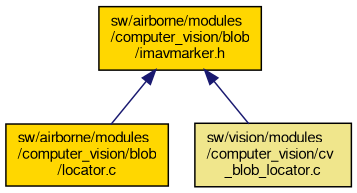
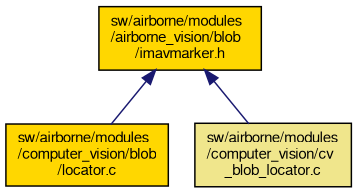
node "sw/airborne/modules /computer_vision/blob /imavmarker.h": label "sw/airborne/modules /computer_vision/blob /imavmarker.h" -> "sw/airborne/modules /airborne_vision/blob /imavmarker.h"
node "sw/vision/modules /computer_vision/cv _blob_locator.c": label "sw/vision/modules /computer_vision/cv _blob_locator.c" -> "sw/airborne/modules /computer_vision/cv _blob_locator.c"
